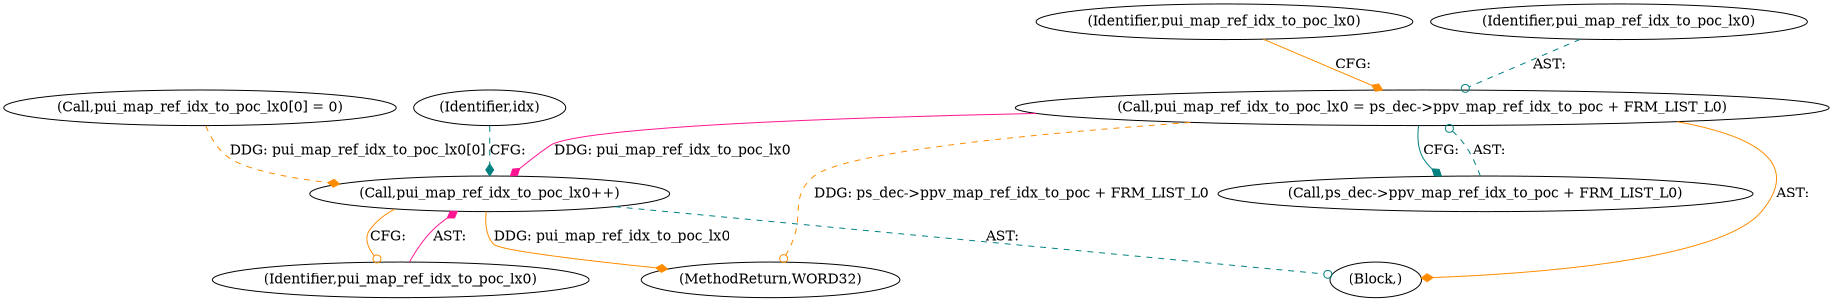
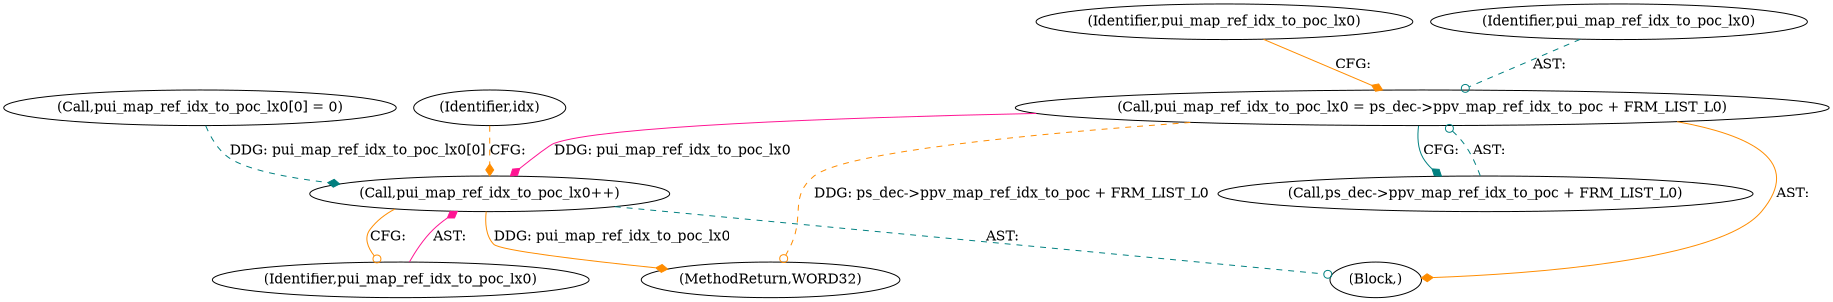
edge "(Identifier,idx)" -> "(Call,pui_map_ref_idx_to_poc_lx0++)": color teal -> darkorange
edge "(Call,pui_map_ref_idx_to_poc_lx0[0] = 0)" -> "(Call,pui_map_ref_idx_to_poc_lx0++)": color darkorange -> teal
